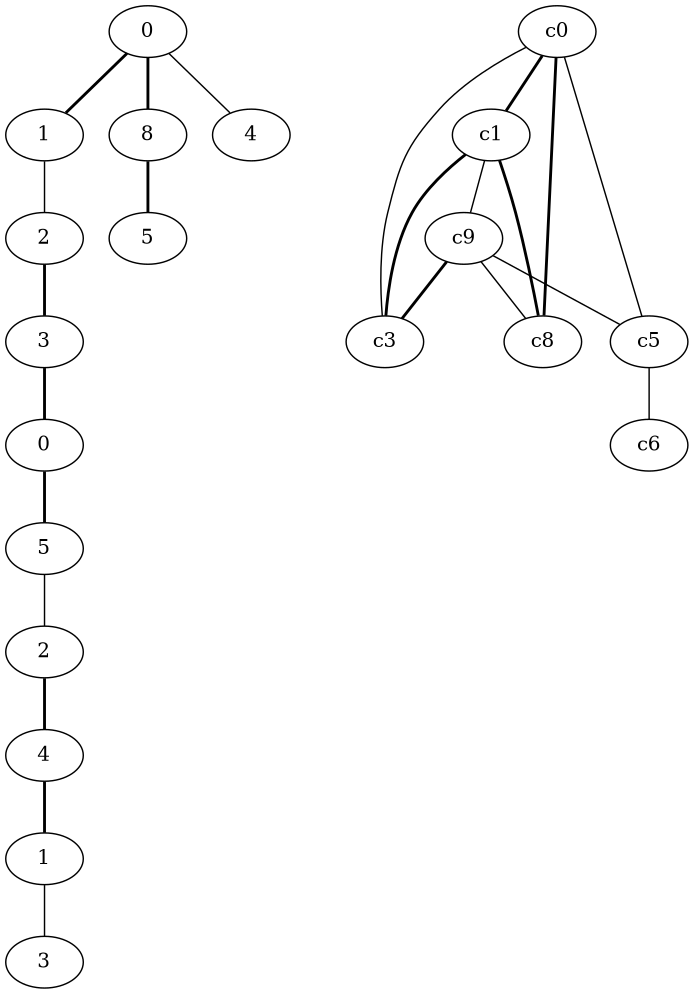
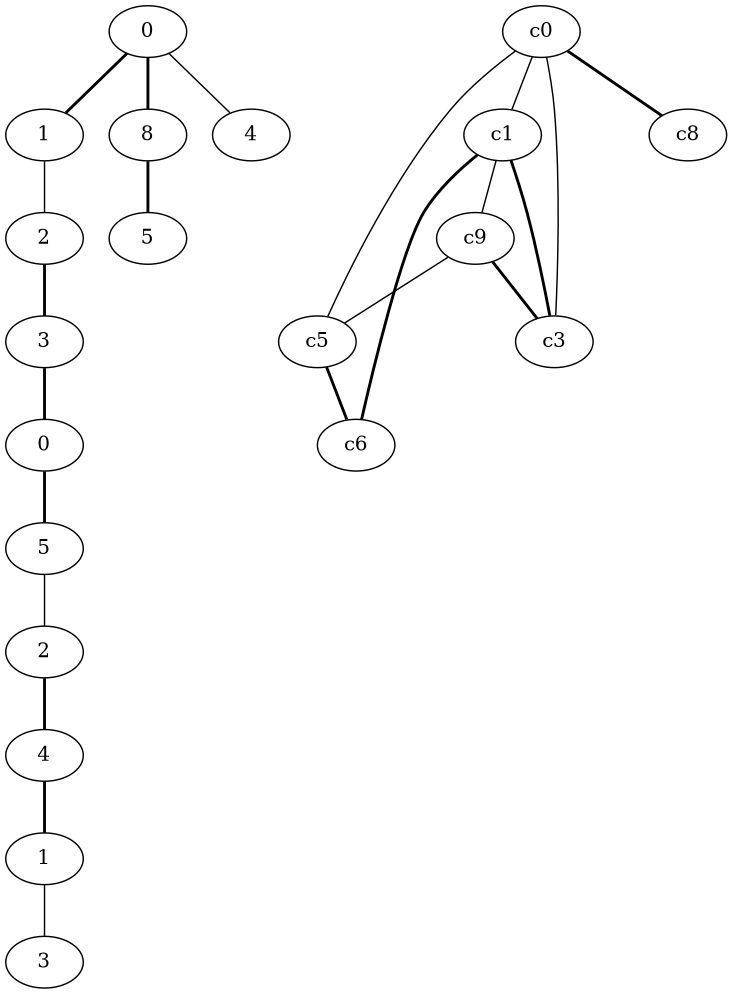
edge "c0" -- "c1": style bold -> solid
edge "c1" -- "c8": now "c1" -- "c6"
edge "c9" -- "c8": removed
edge "c5" -- "c6": style solid -> bold
